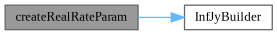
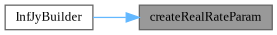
edge "createRealRateParam" -> "InfJyBuilder": reversed
